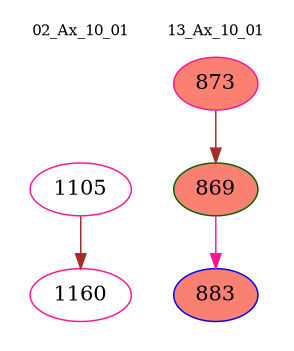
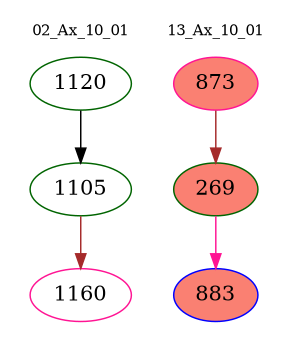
node "1120": added
node "1105": color deeppink -> darkgreen
node "869": label "869" -> "269"
